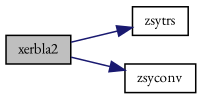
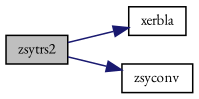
node "zsytrs": label "zsytrs" -> "xerbla"
node "xerbla2": label "xerbla2" -> "zsytrs2"
